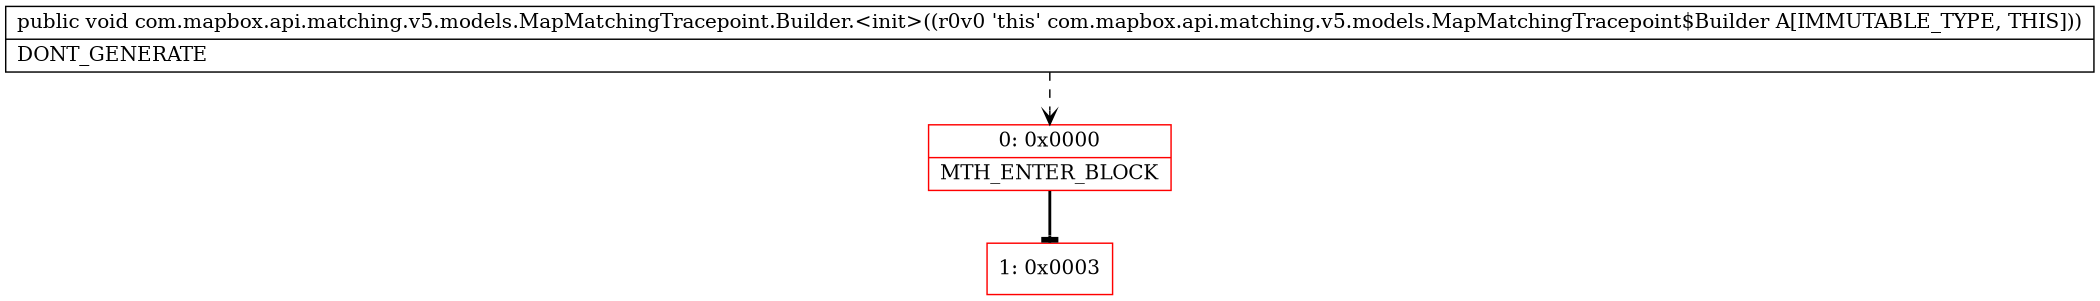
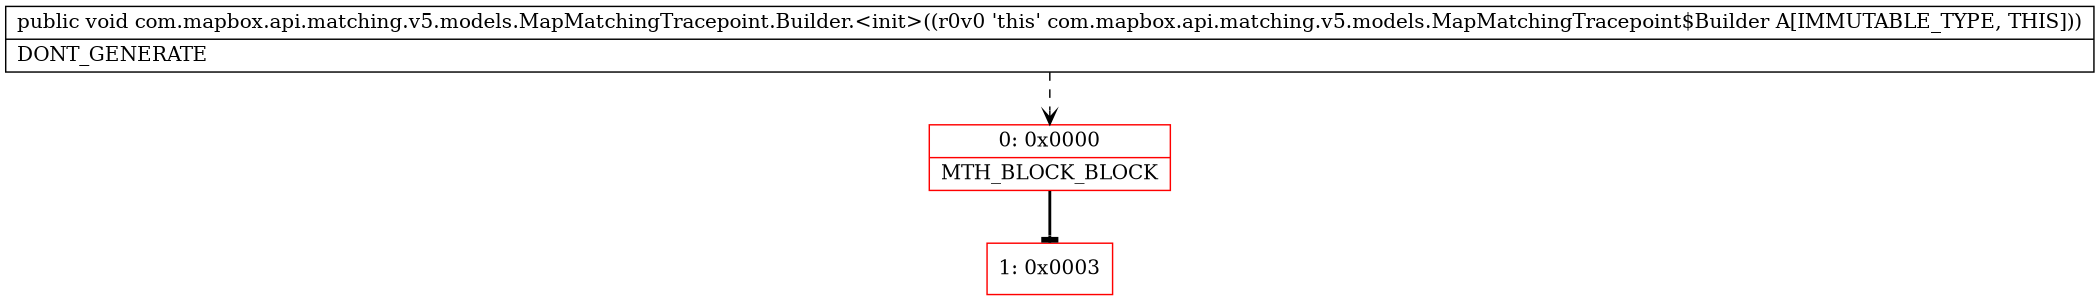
node "0: 0x0000": text "MTH_ENTER_BLOCK" -> "MTH_BLOCK_BLOCK"
